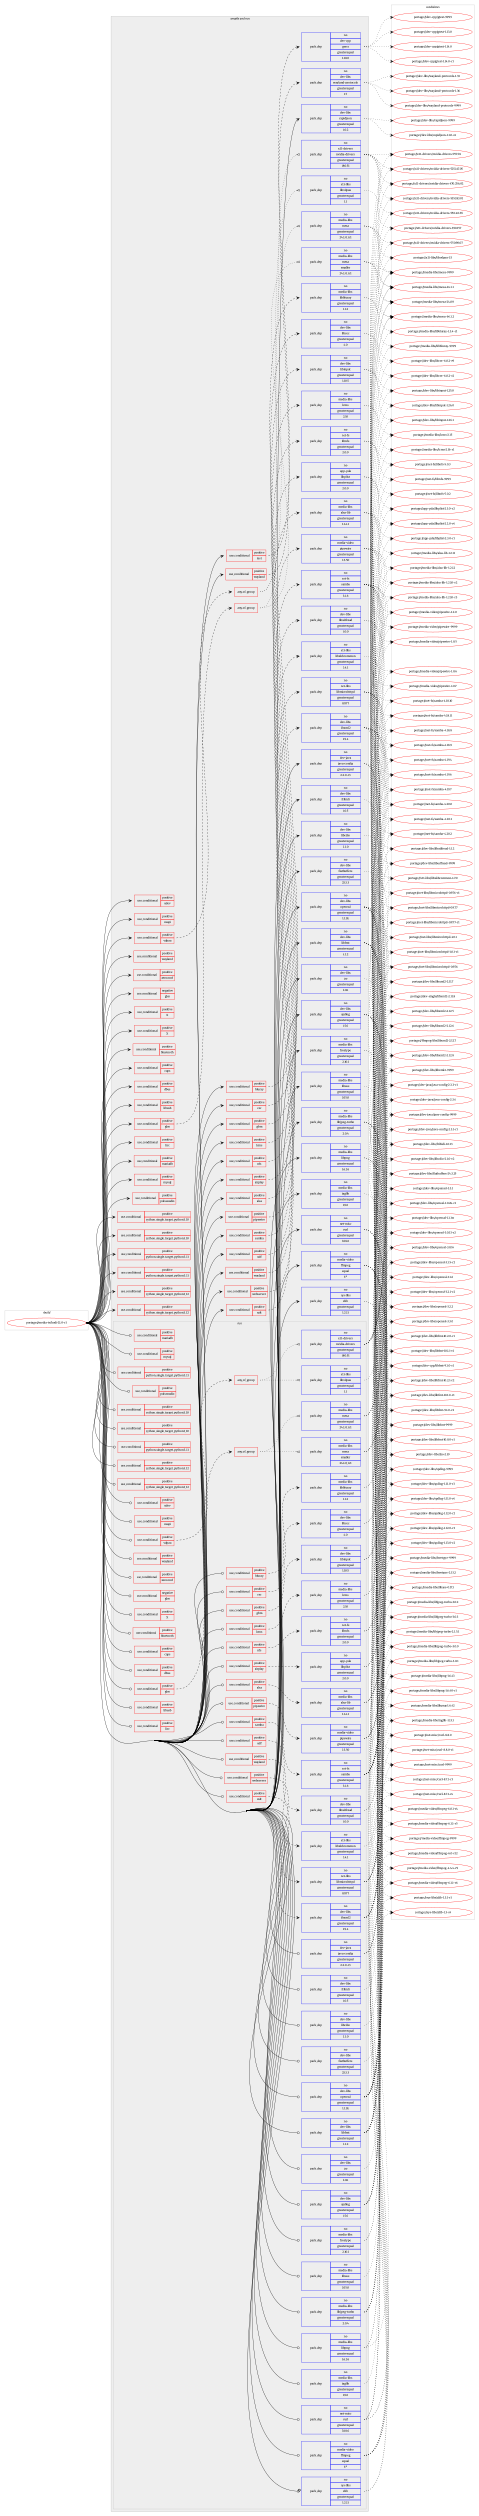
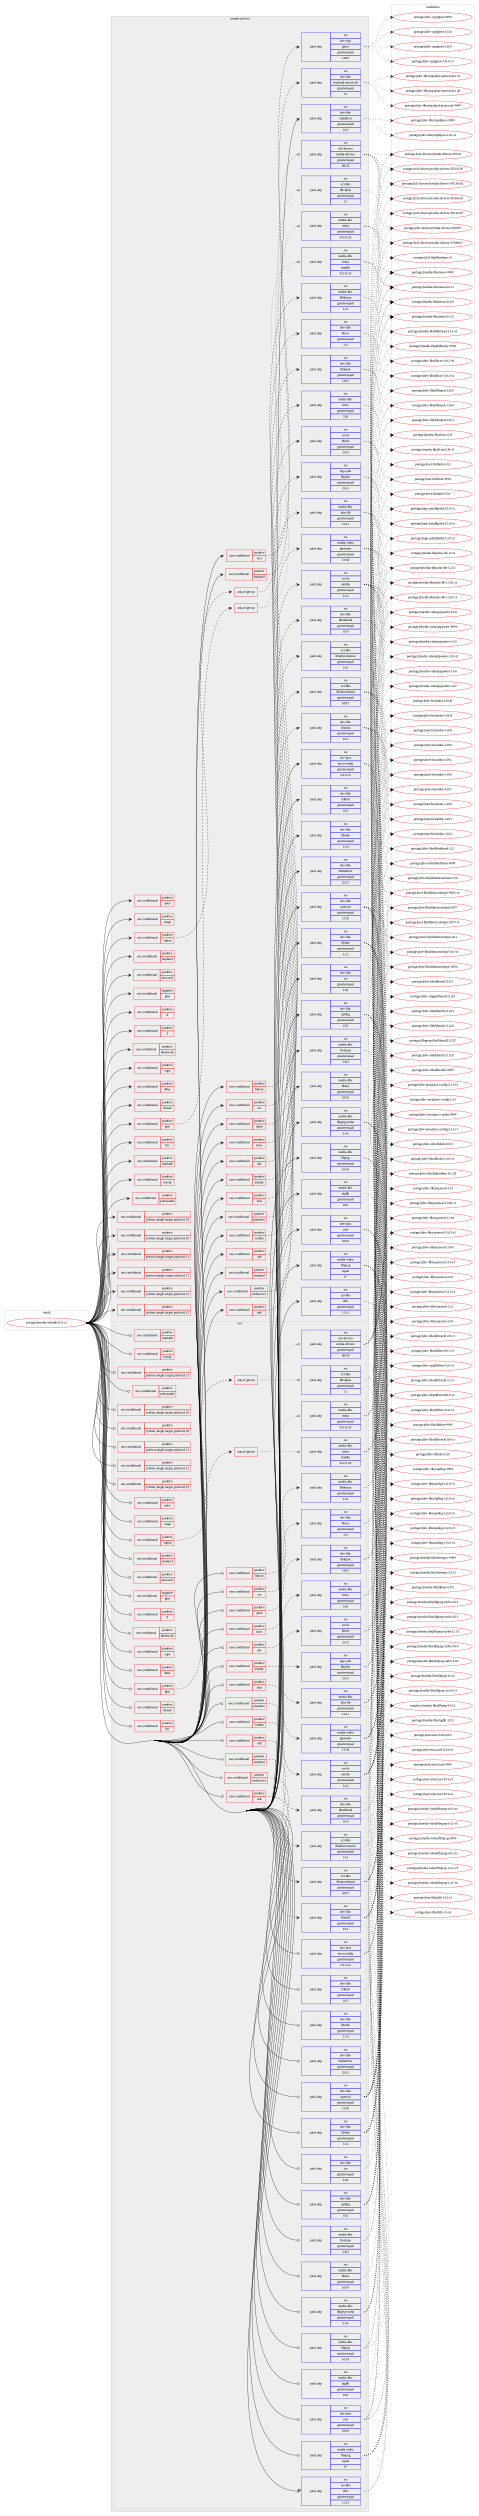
node "portage://media-libs/mesa-64.1.2": label "portage://media-libs/mesa-64.1.2" -> "portage://media-libs/mesa-24.1.2"
node "portage://media-video/pipewire-1.0.5-r1": added
node "portage://media-libs/libpng-1.6.42": label "portage://media-libs/libpng-1.6.42" -> "negative://media-libs/libpng-1.6.42"
